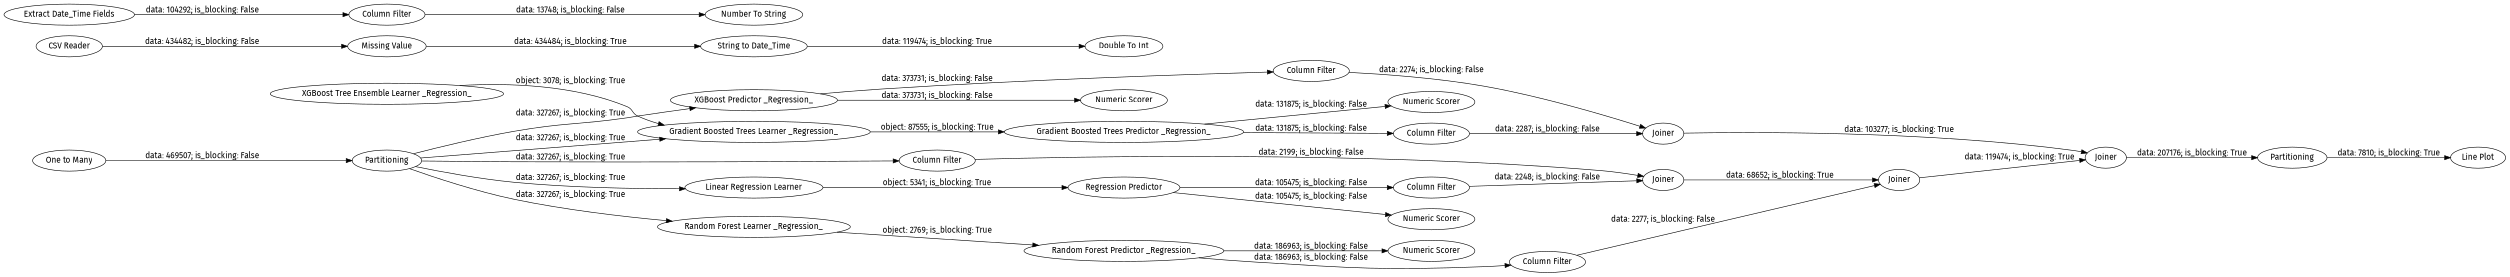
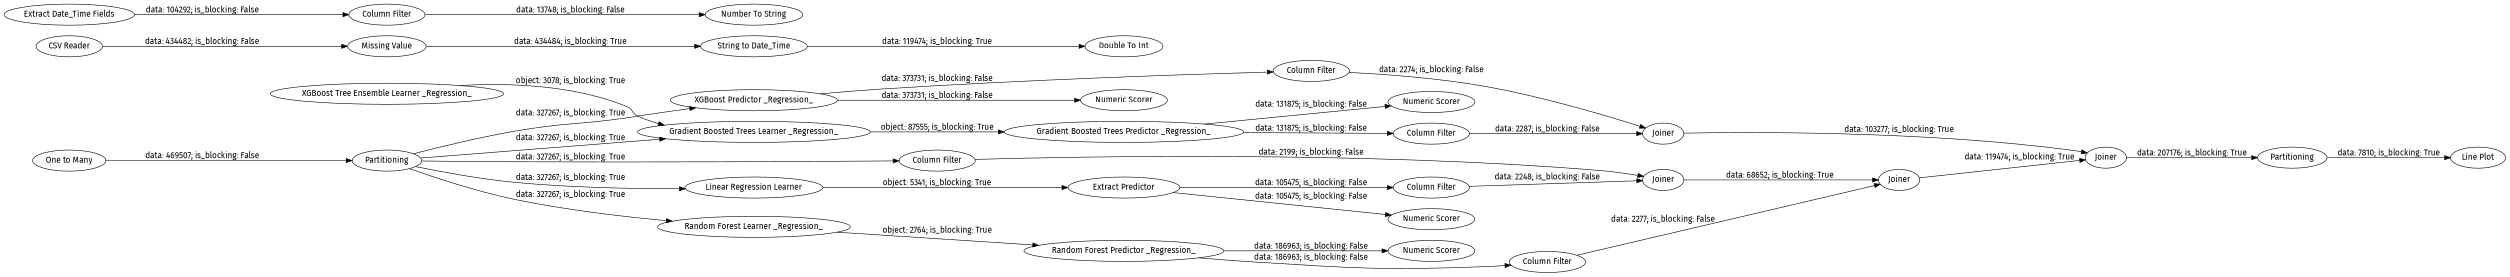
node "Regression Predictor": label "Regression Predictor" -> "Extract Predictor"
edge "Random Forest Learner _Regression_" -> "Random Forest Predictor _Regression_": label "object: 2769; is_blocking: True" -> "object: 2764; is_blocking: True"
